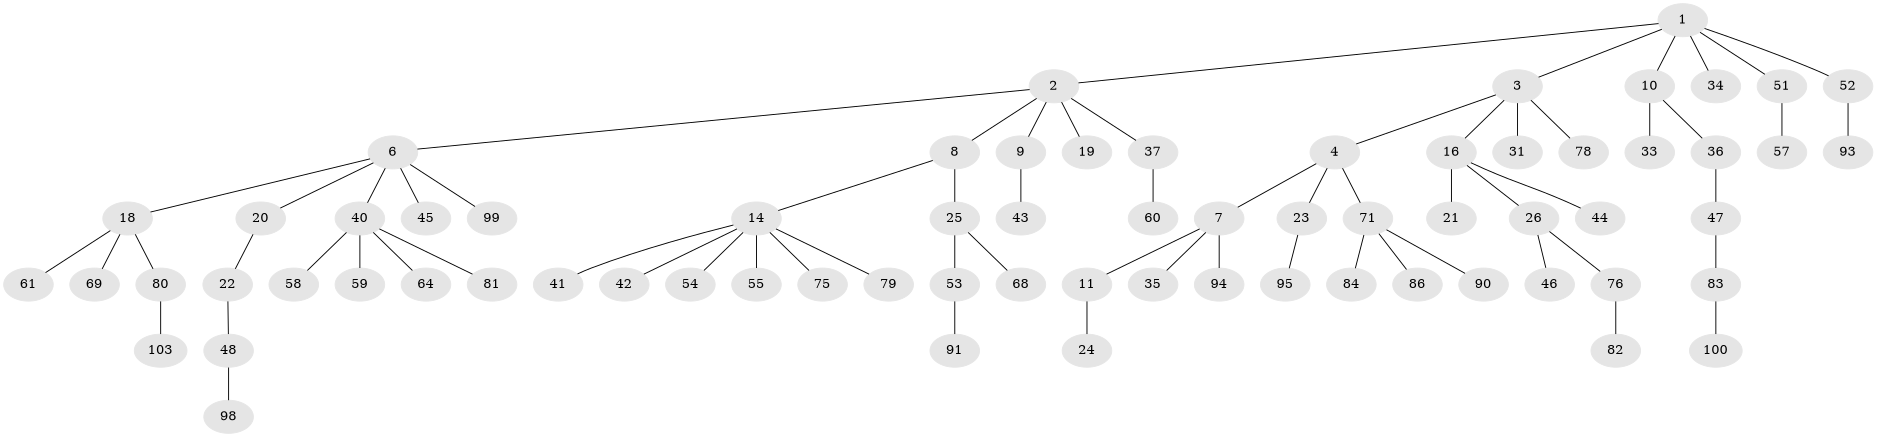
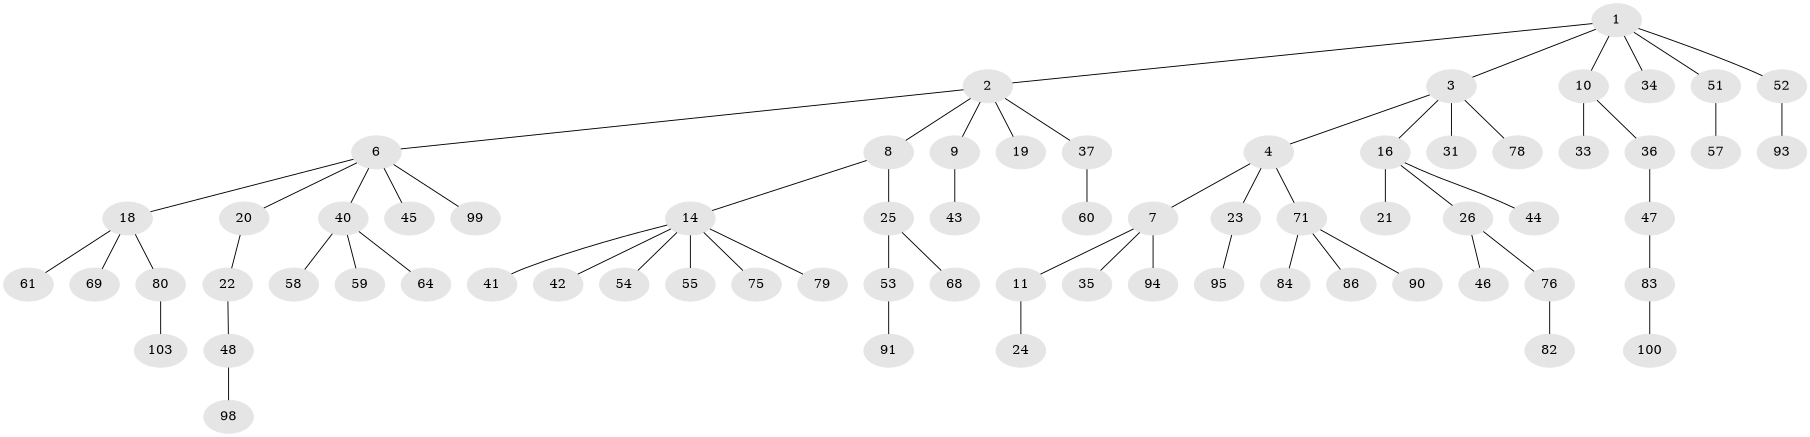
node "81": removed
